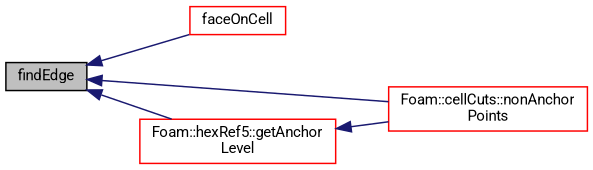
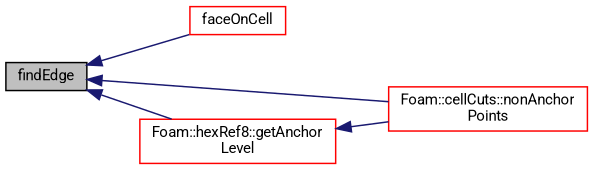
node "Foam::hexRef5::getAnchor Level": label "Foam::hexRef5::getAnchor Level" -> "Foam::hexRef8::getAnchor Level"
